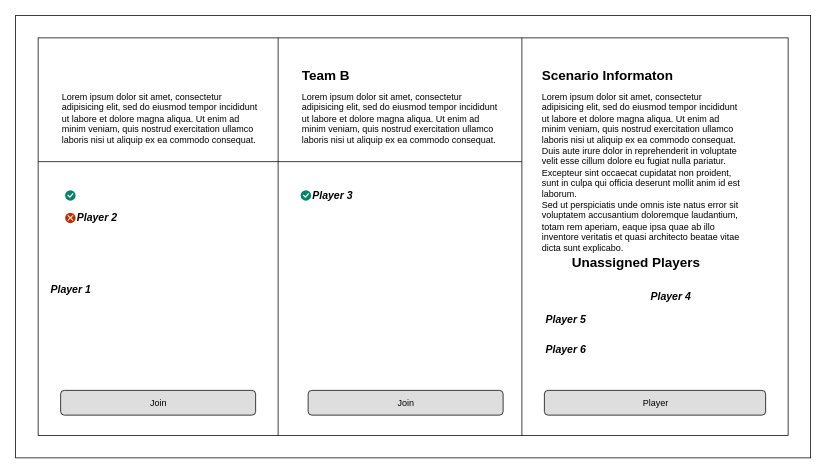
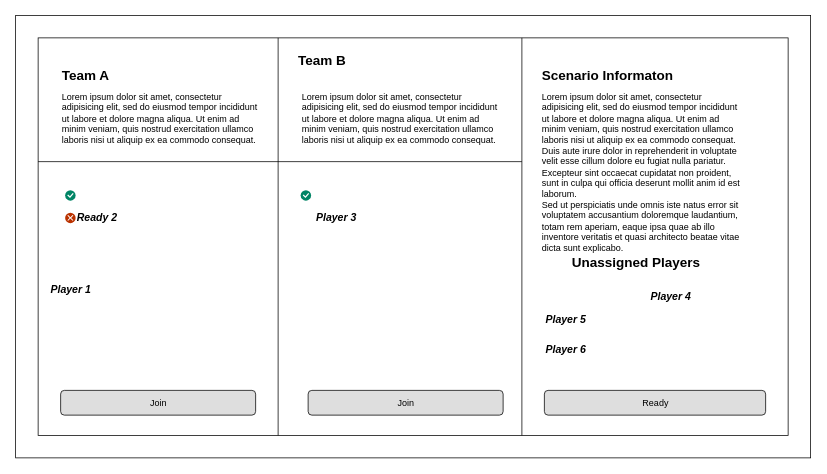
node "Team A": added
node "Team B": moved (338, 75) -> (334, 60)
node "Player 3": moved (348, 195) -> (352, 218)
node "Player 2": label "Player 2" -> "Ready 2"
node "Player": label "Player" -> "Ready"
